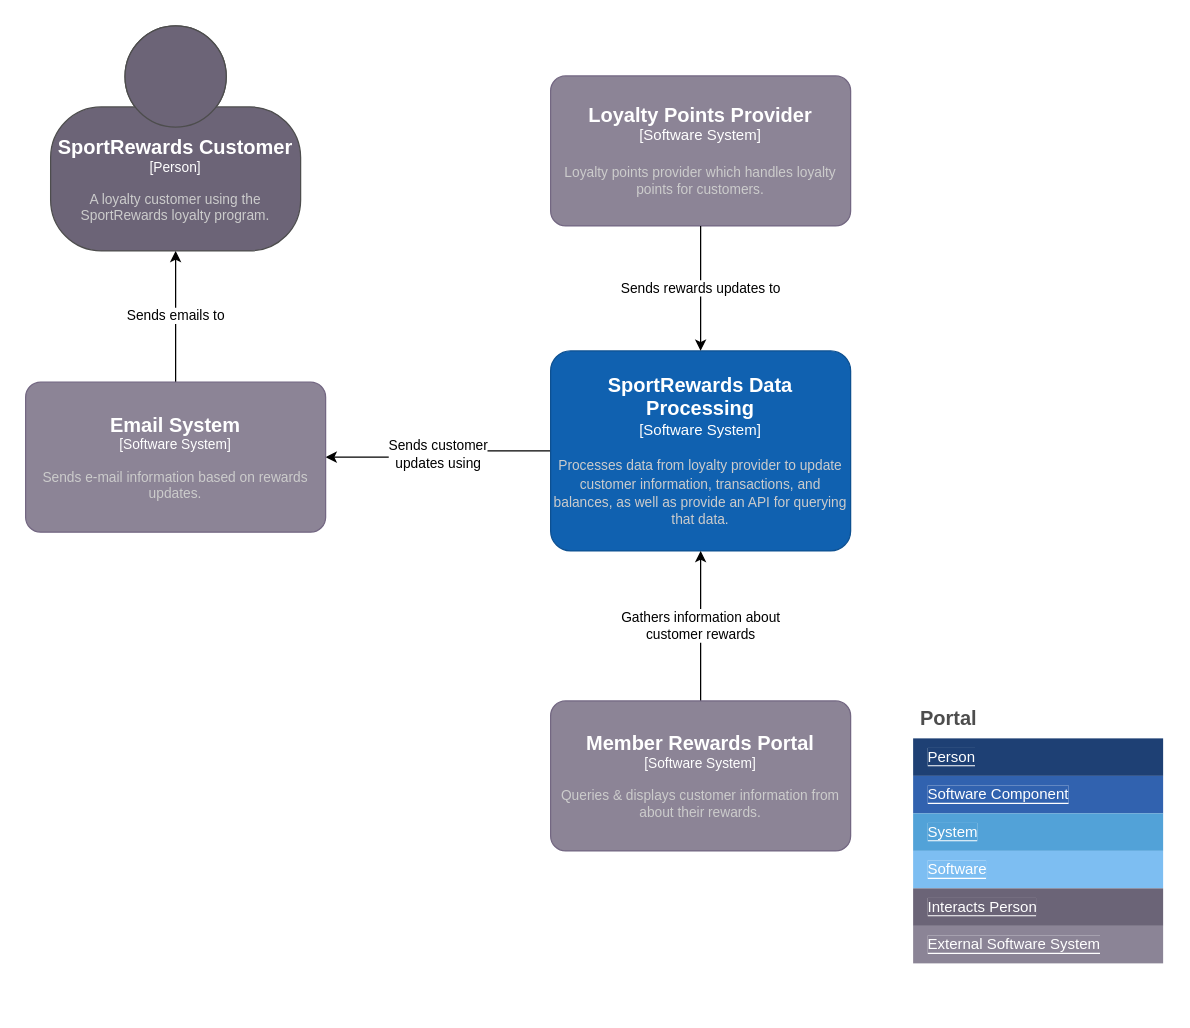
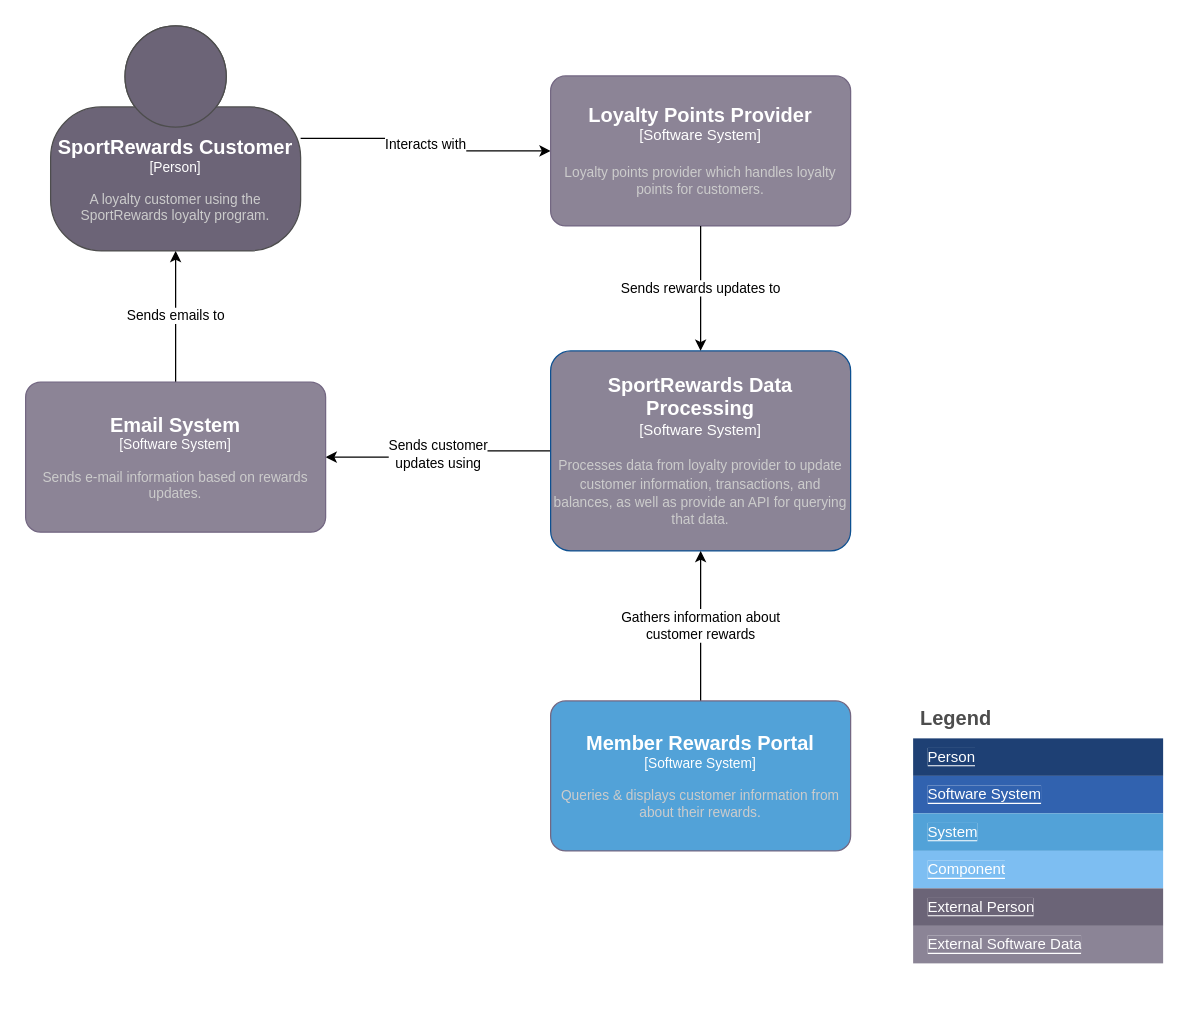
edge "SportRewards Customer [Person] A loyalty customer using the SportRewards loyalty program." -> "Loyalty Points Provider [Software System] Loyalty points provider which handles loyalty points for customers.": added, label "Interacts with"
node "SportRewards Data Processing [Software System] Processes data from loyalty provider to update customer information, transactions, and balances, as well as provide an API for querying that data.": fillcolor #1061b0 -> #8b8496
node "Portal": label "Portal" -> "Legend"
node "Member Rewards Portal [Software System] Queries & displays customer information from about their rewards.": fillcolor #8c8496 -> #52a2d8
node "Software Component": label "Software Component" -> "Software System"
node "Software": label "Software" -> "Component"
node "Interacts Person": label "Interacts Person" -> "External Person"
node "External Software System": label "External Software System" -> "External Software Data"
